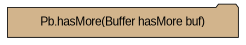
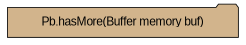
node "Pb.hasMore(Buffer hasMore buf)": label "Pb.hasMore(Buffer hasMore buf)" -> "Pb.hasMore(Buffer memory buf)"
